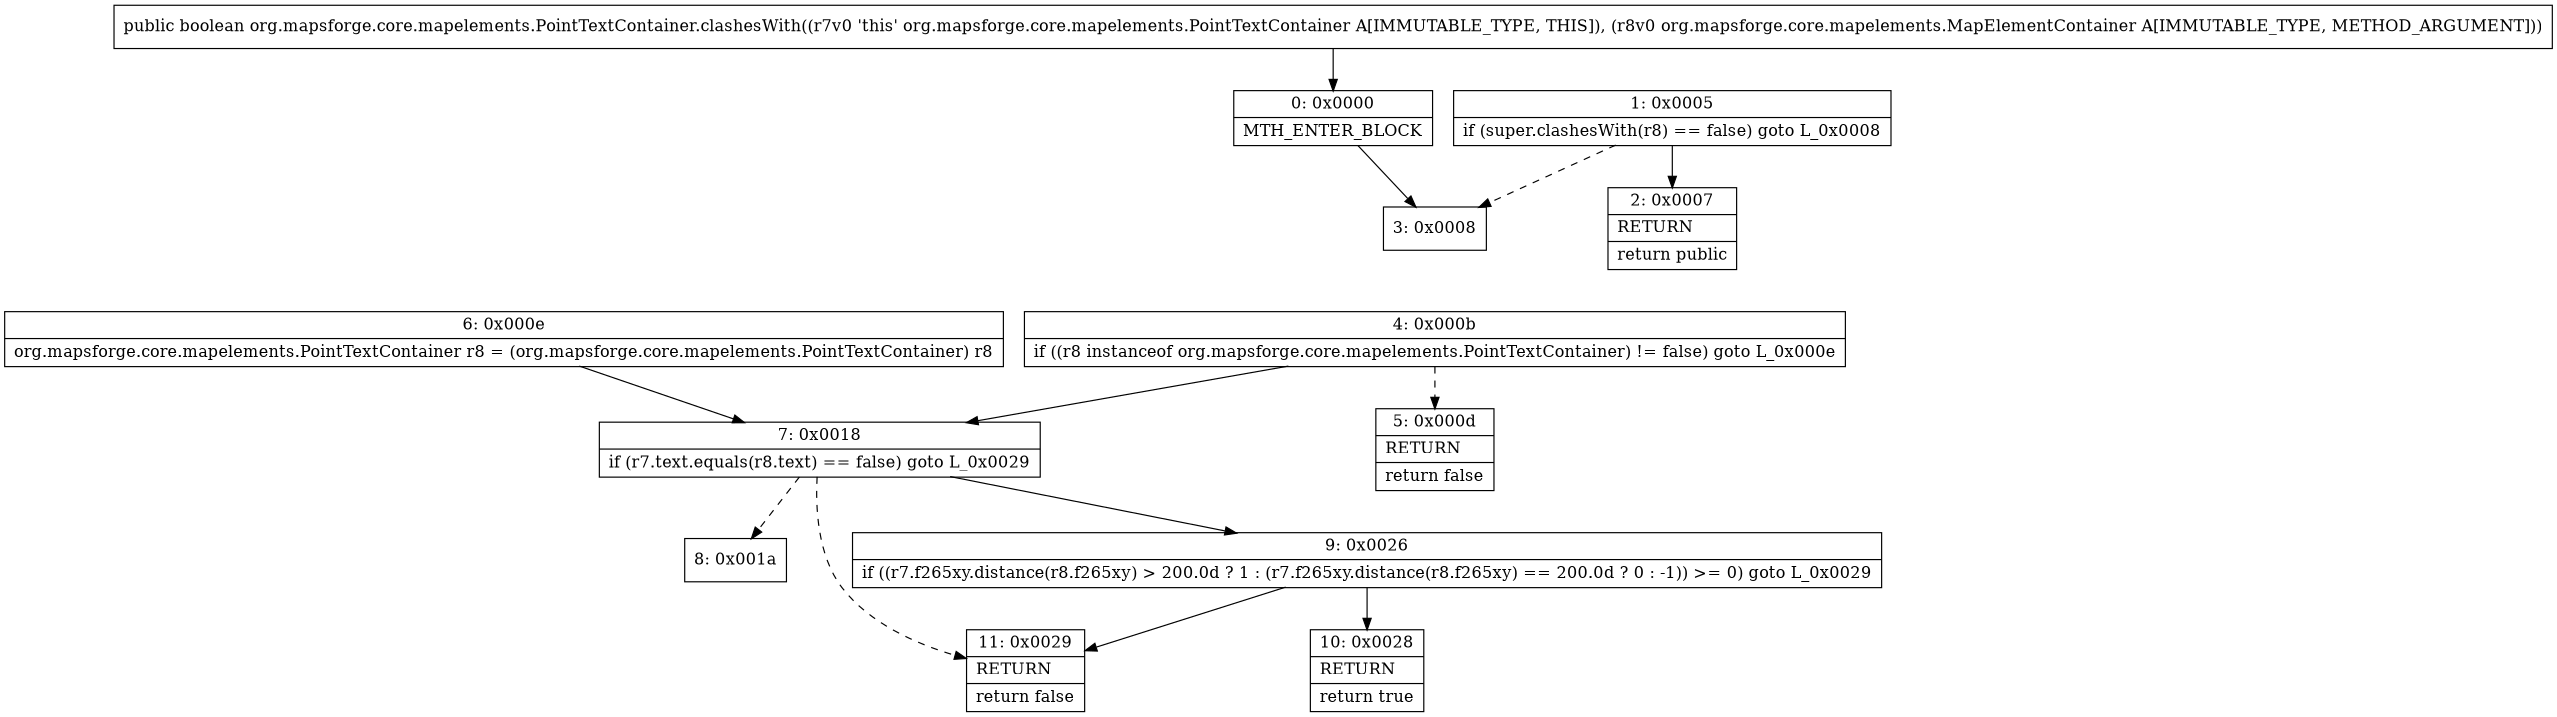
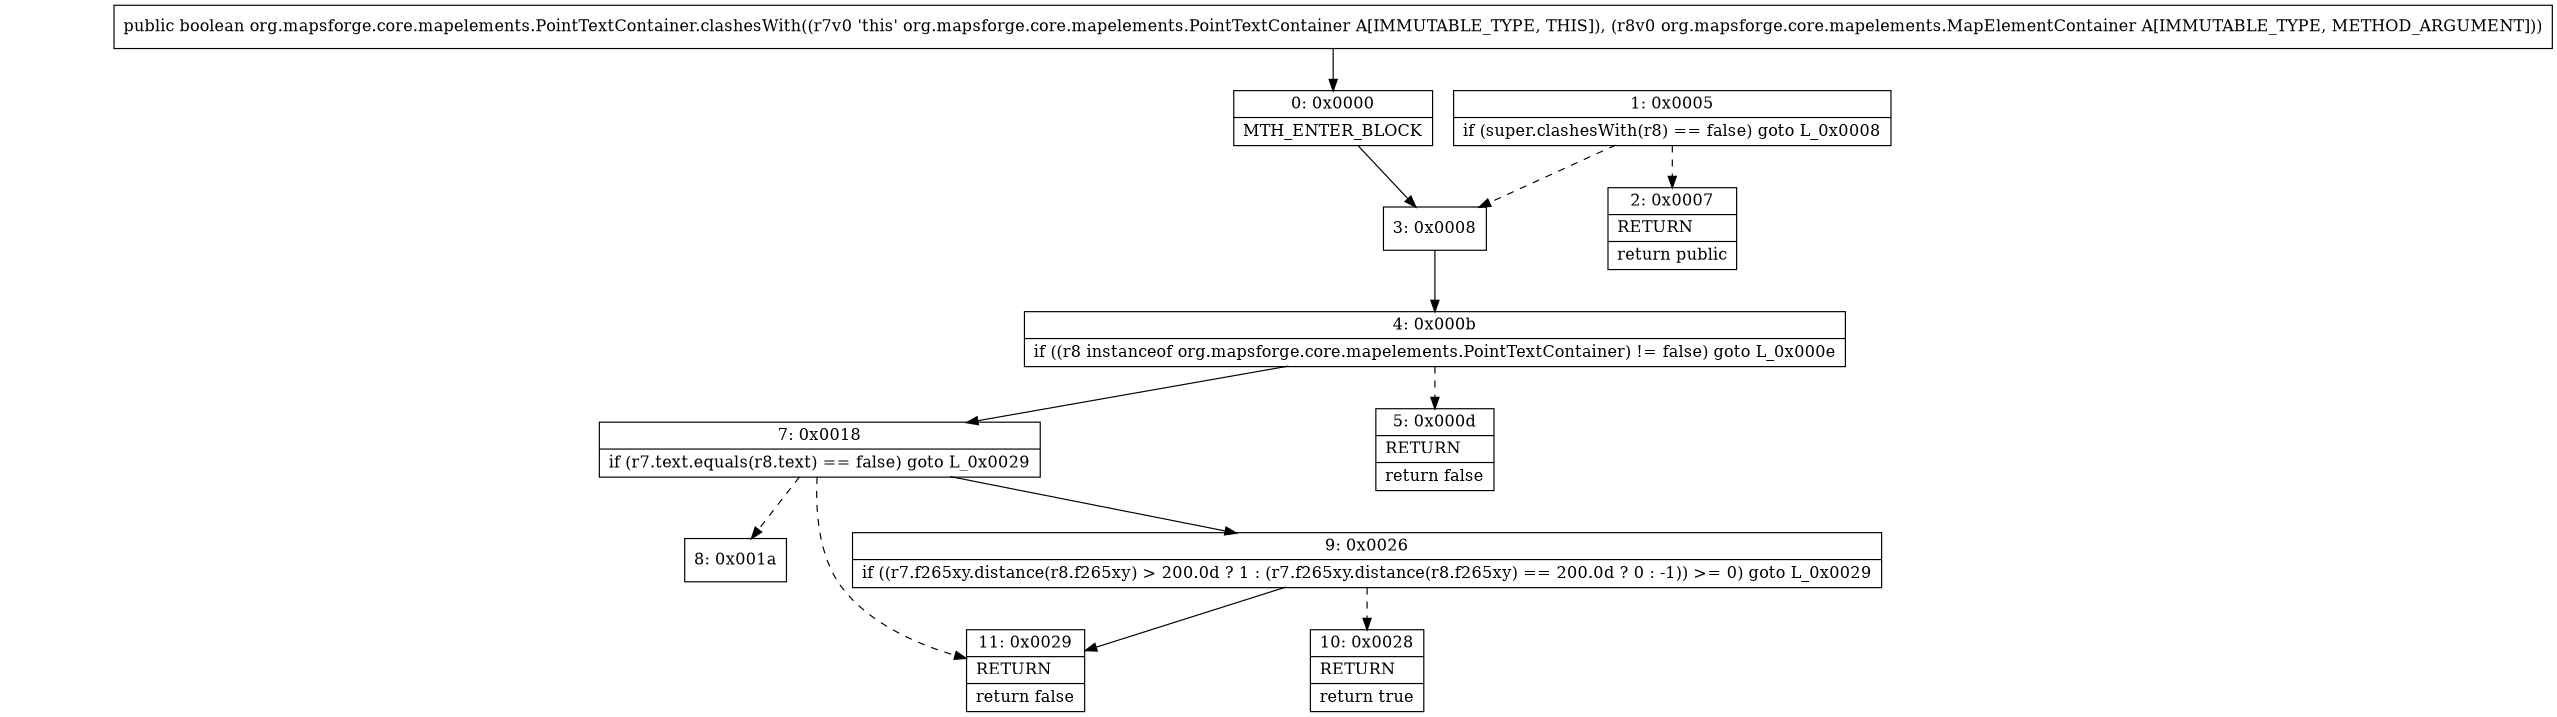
edge "1: 0x0005" -> "2: 0x0007": style solid -> dashed
edge "3: 0x0008" -> "4: 0x000b": added
node "6: 0x000e": removed
edge "9: 0x0026" -> "10: 0x0028": style solid -> dashed
